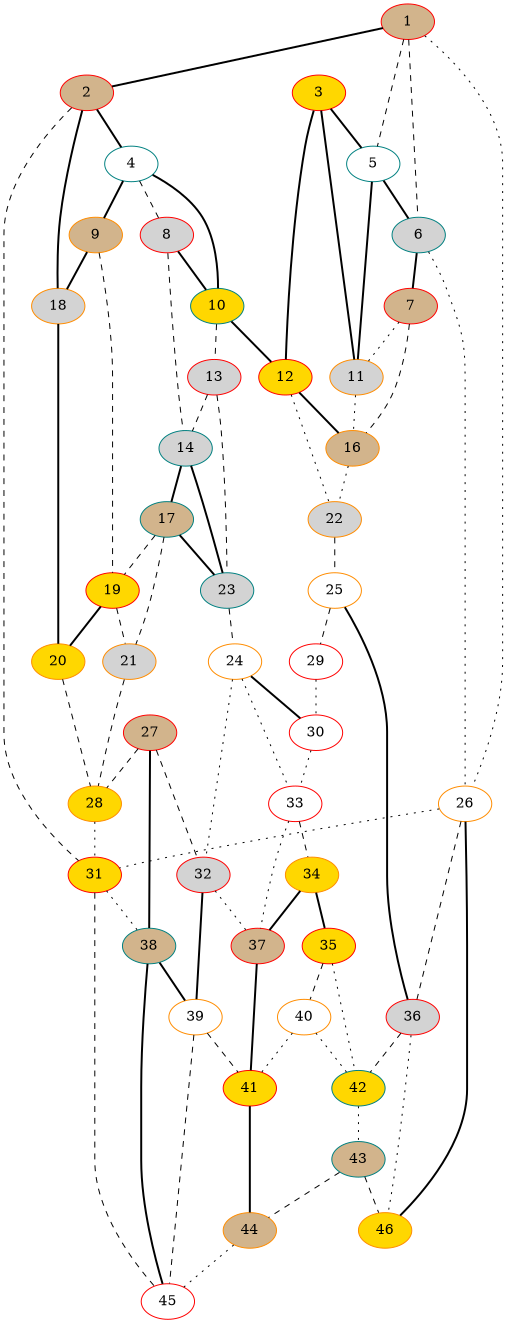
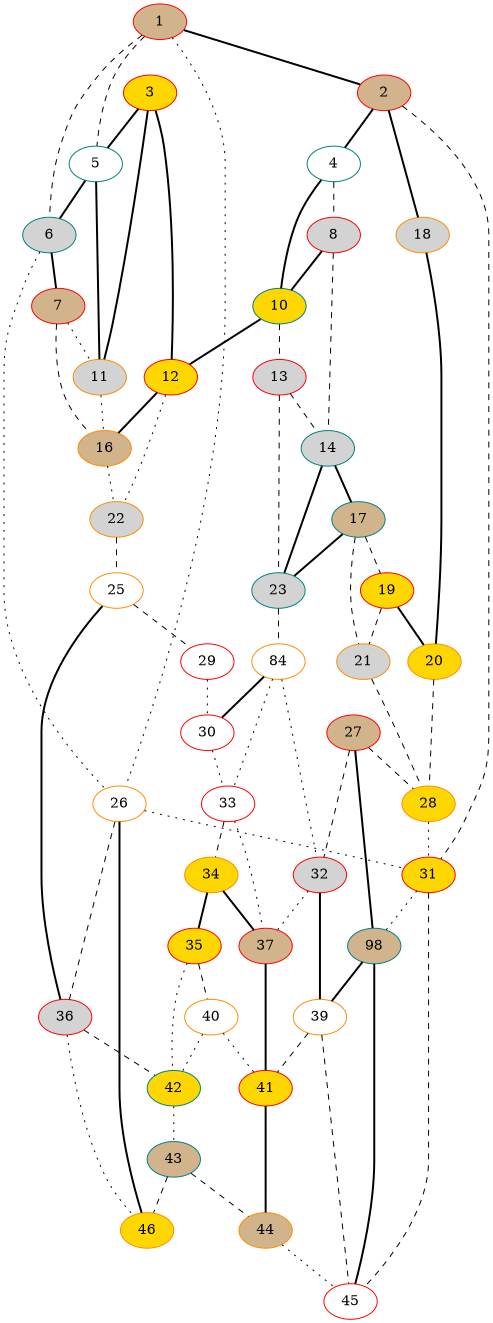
node "9": removed
node "24": label "24" -> "84"
node "38": label "38" -> "98"
